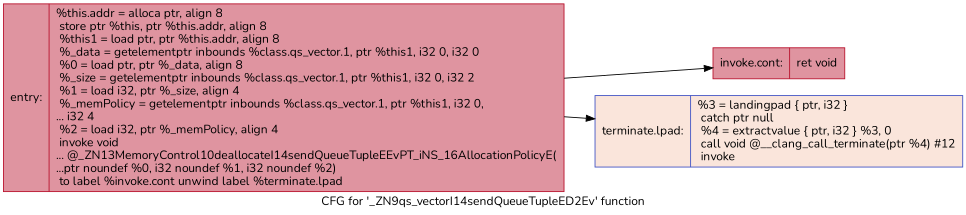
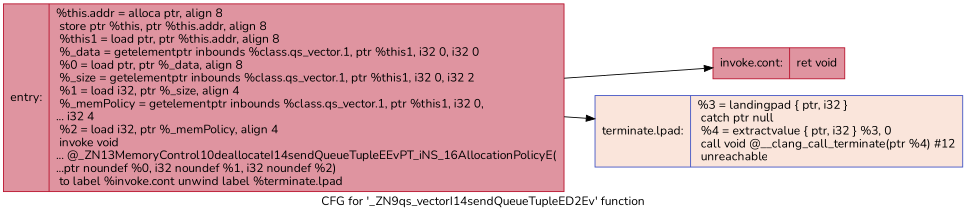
node "terminate.lpad:": text "invoke" -> "unreachable"
